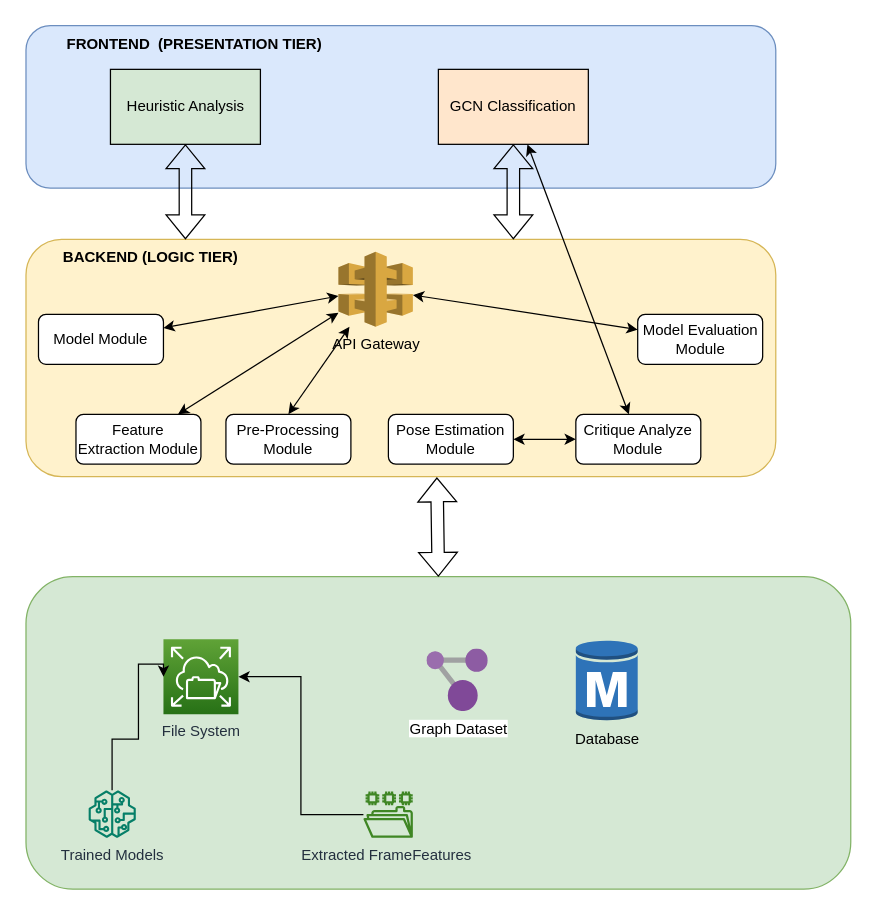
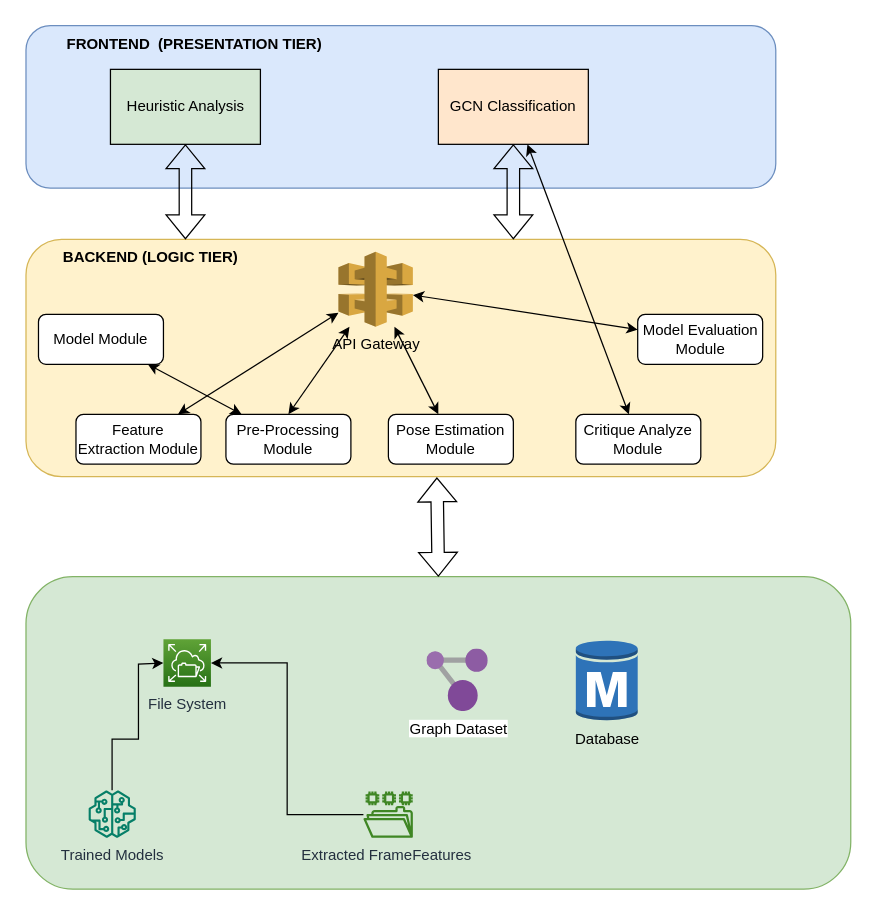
edge "API Gateway" -- "Model Module": now "Pre-Processing Module" -- "Model Module"
edge "Pose Estimation Module" -- "Critique Analyze Module": now "Pose Estimation Module" -- "API Gateway"
node "File System": size 75x75 -> 48x48
